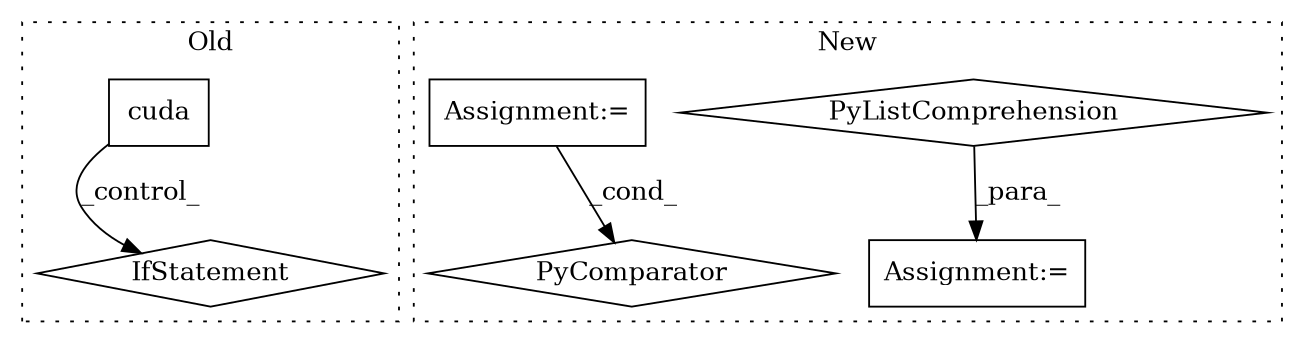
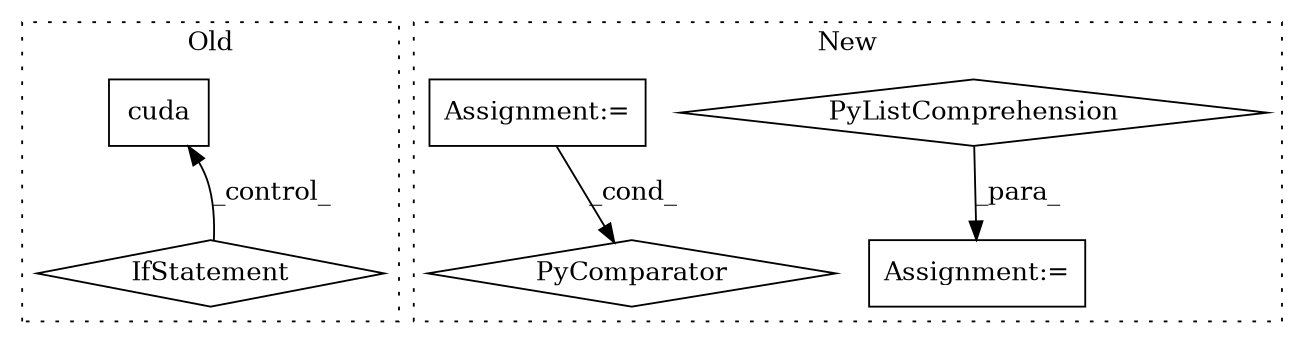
edge "cuda" -> "IfStatement": reversed
